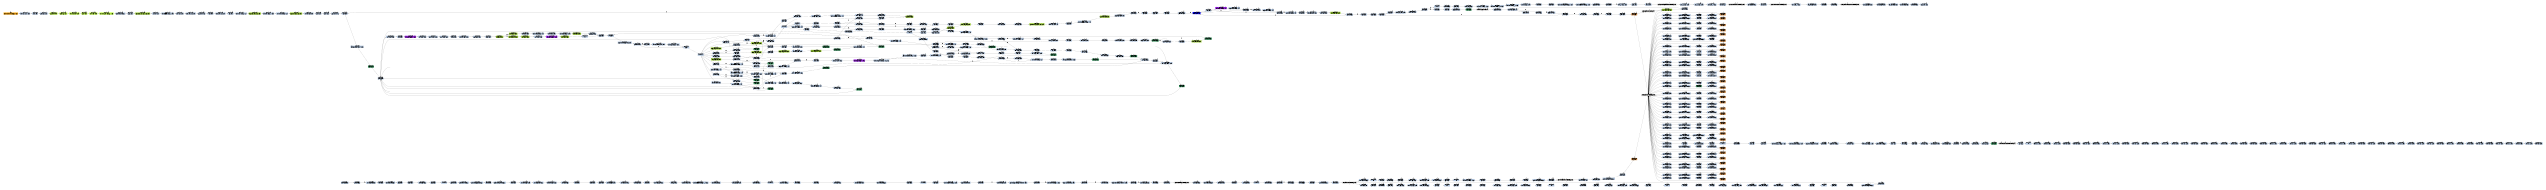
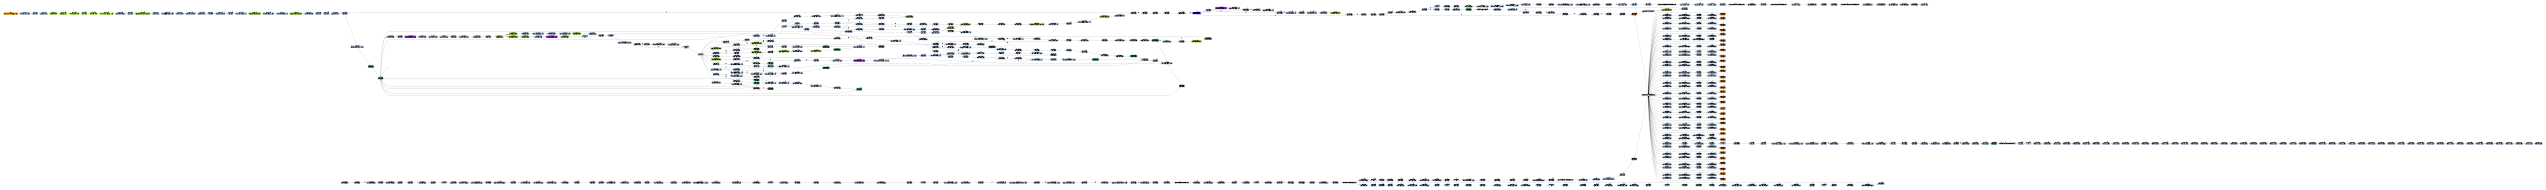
node "0x0040a1a0 pushl %edi": fillcolor seagreen -> lightsteelblue
